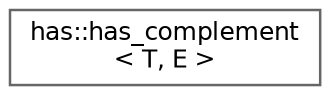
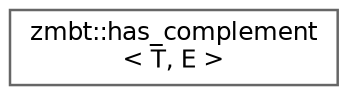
node "has::has_complement < T, E >": label "has::has_complement < T, E >" -> "zmbt::has_complement < T, E >"
